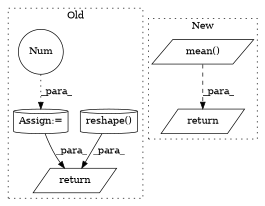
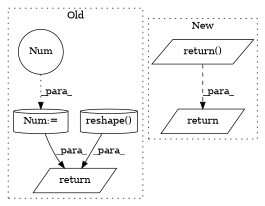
node "mean()": label "mean()" -> "return()"
node "Assign:=": label "Assign:=" -> "Num:="
